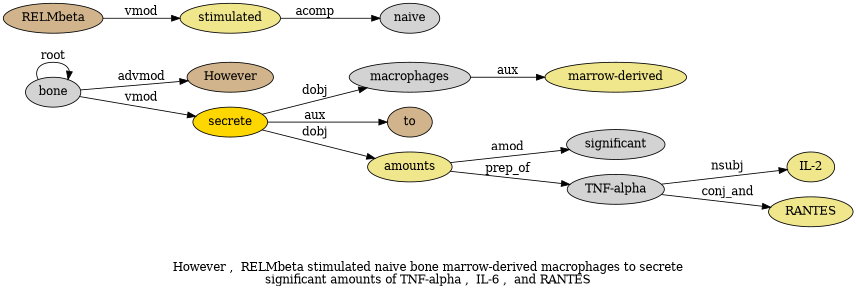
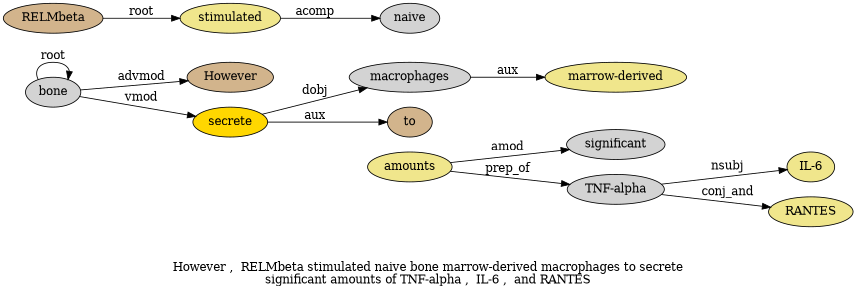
edge "RELMbeta" -> "stimulated": label "vmod" -> "root"
edge "secrete" -> "amounts": removed, label "dobj"
node "IL-2": label "IL-2" -> "IL-6"
